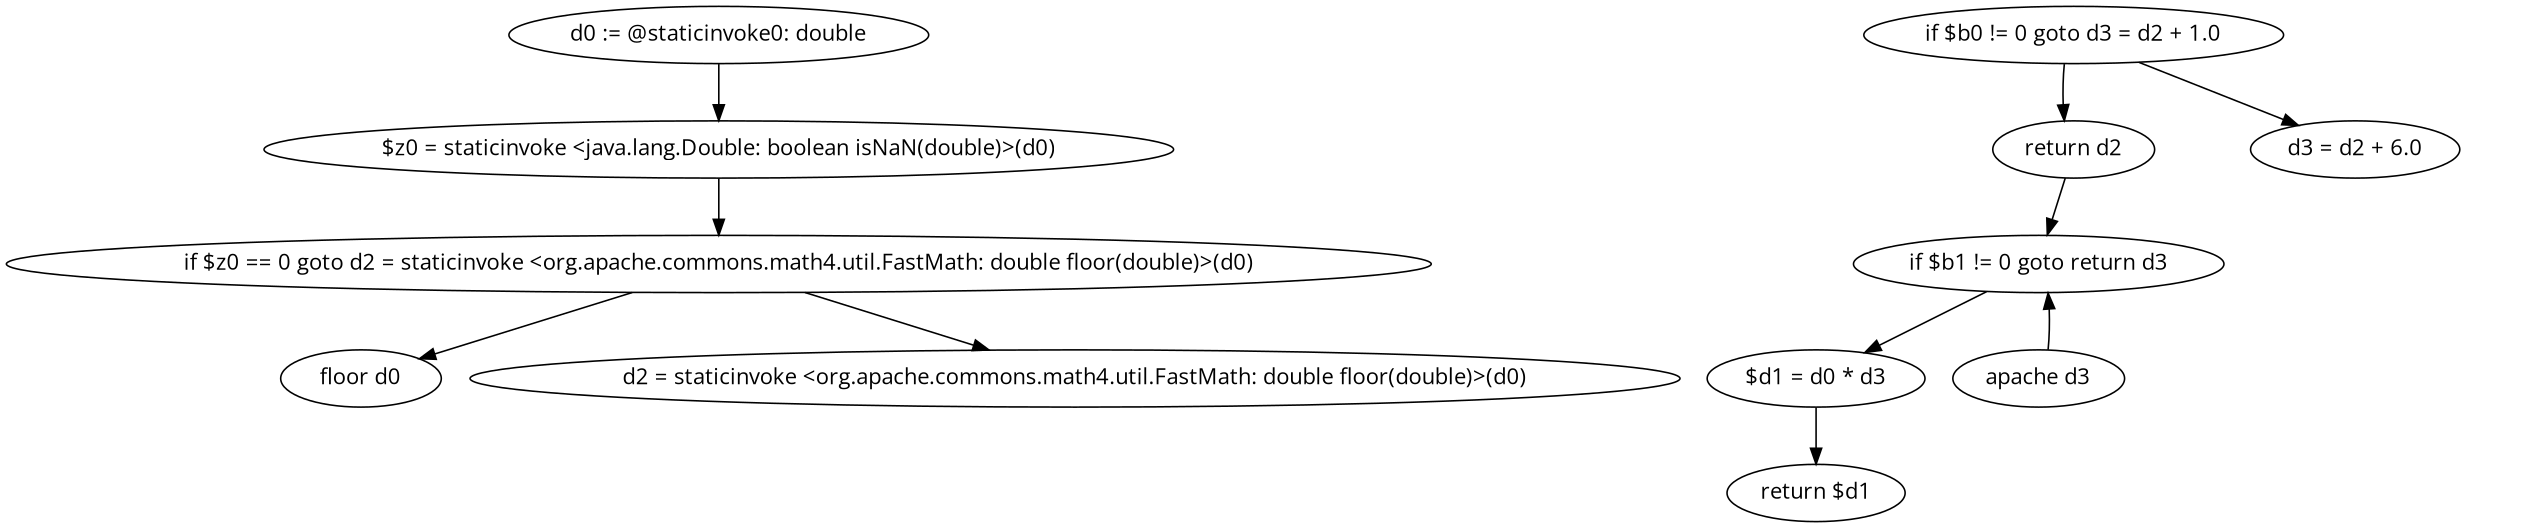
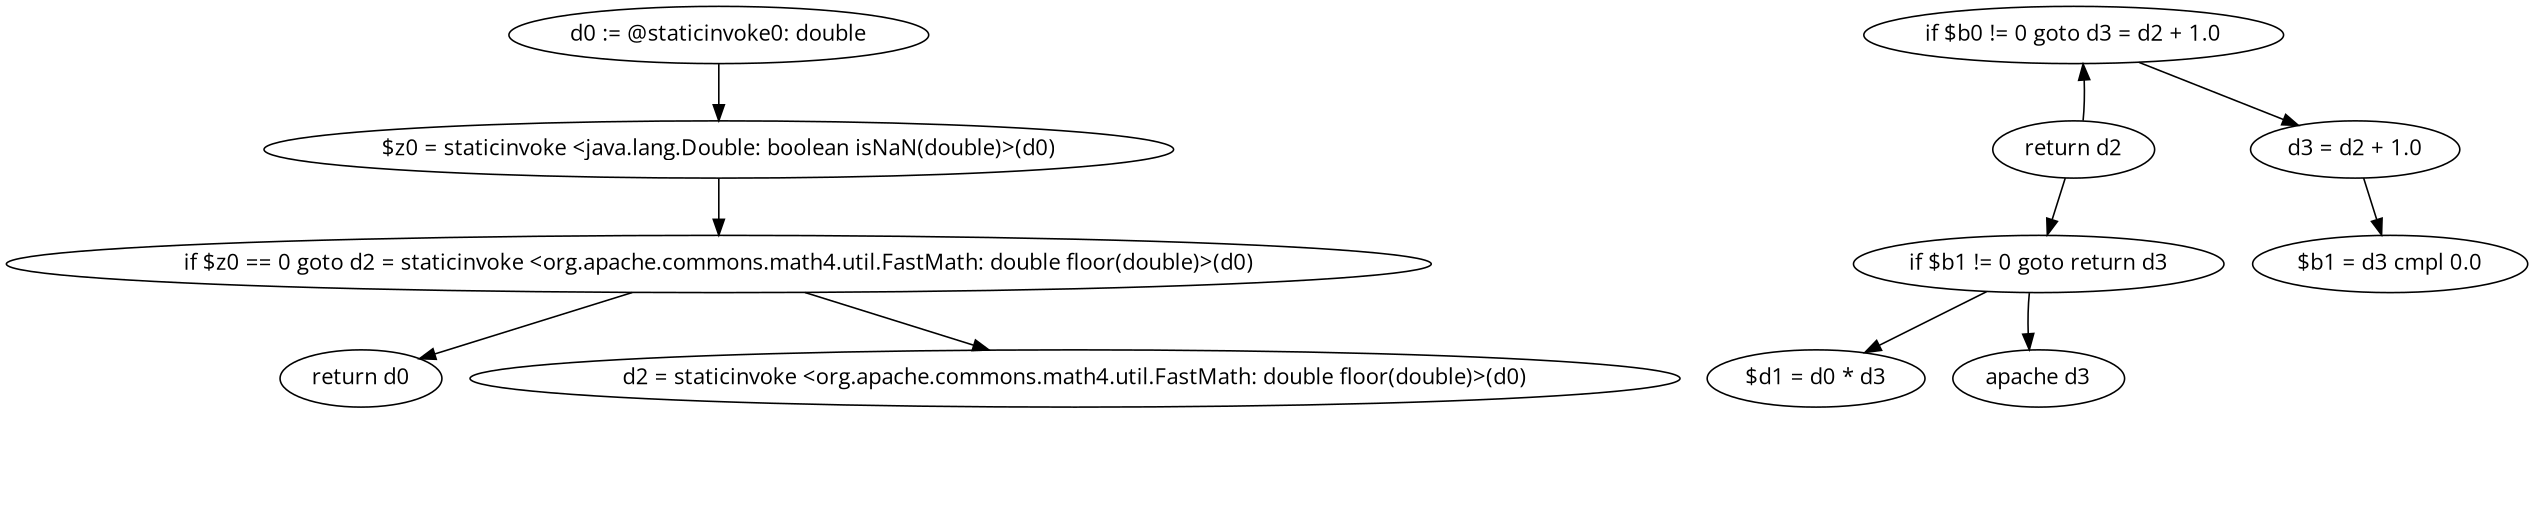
edge "if $b0 != 0 goto d3 = d2 + 1.0" -> "return d2": reversed
node "d3 = d2 + 6.0": label "d3 = d2 + 6.0" -> "d3 = d2 + 1.0"
node "$b1 = d3 cmpl 0.0": added
edge "apache d3" -> "if $b1 != 0 goto return d3": reversed
node "floor d0": label "floor d0" -> "return d0"
node "return $d1": removed
